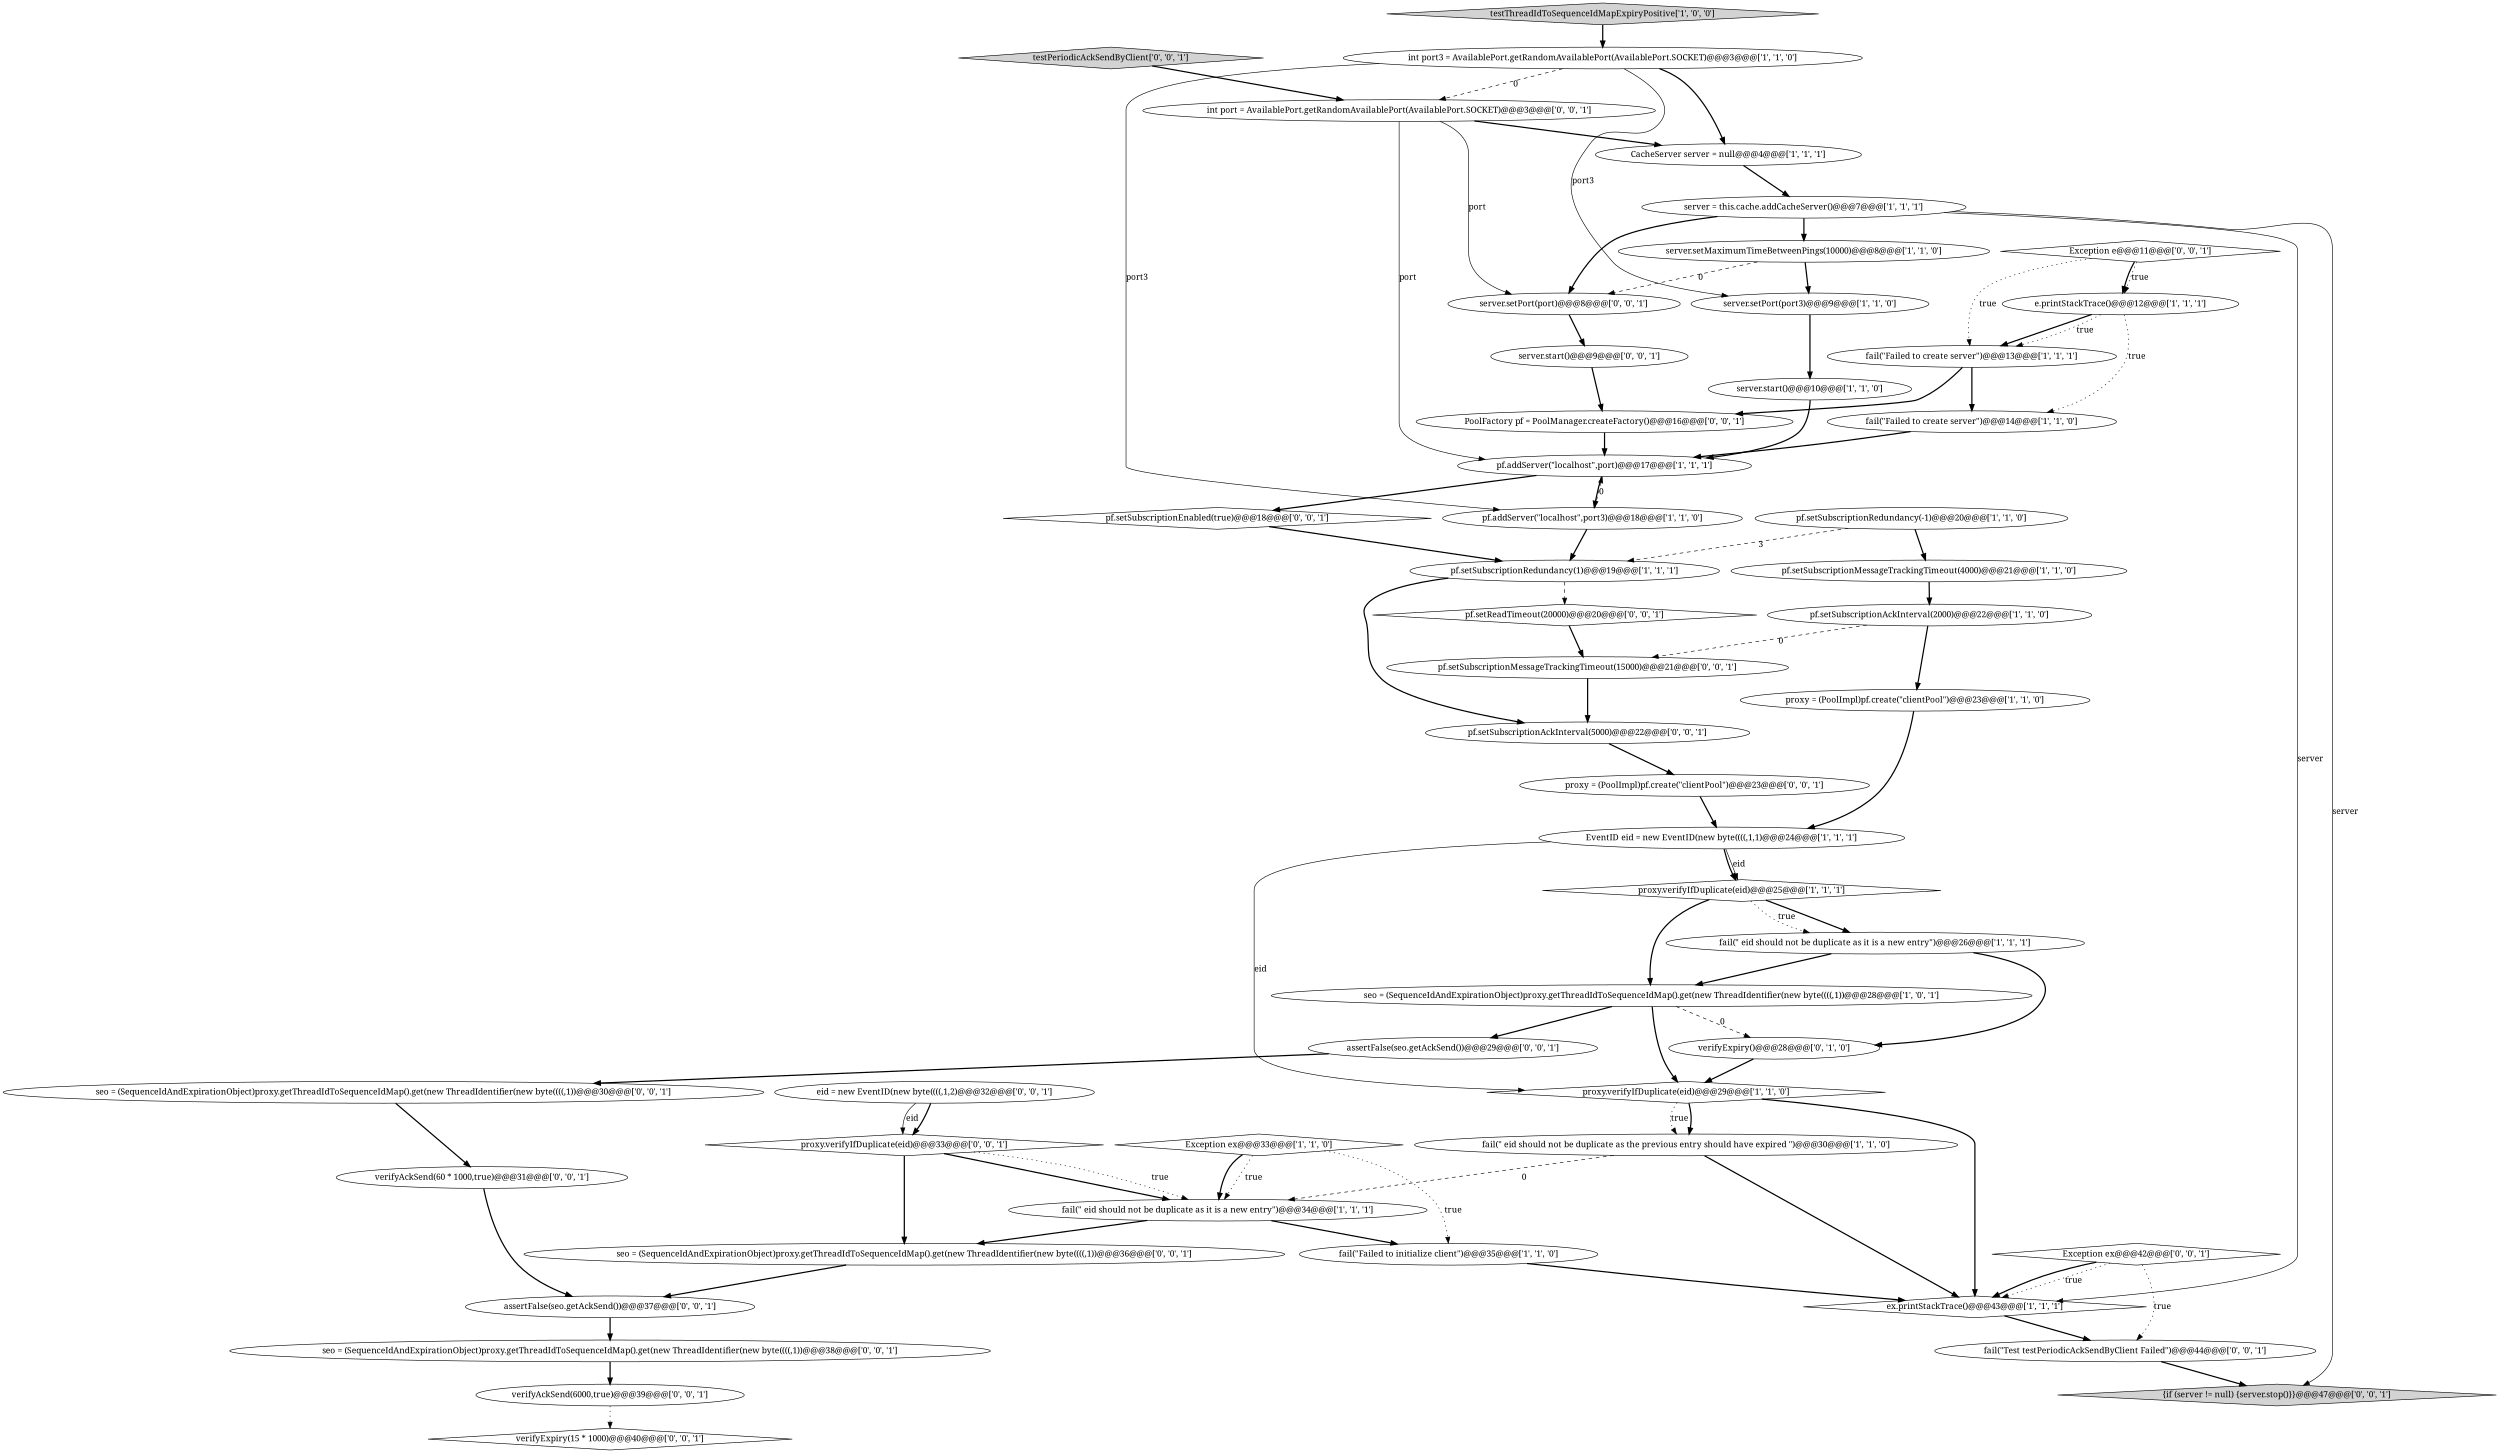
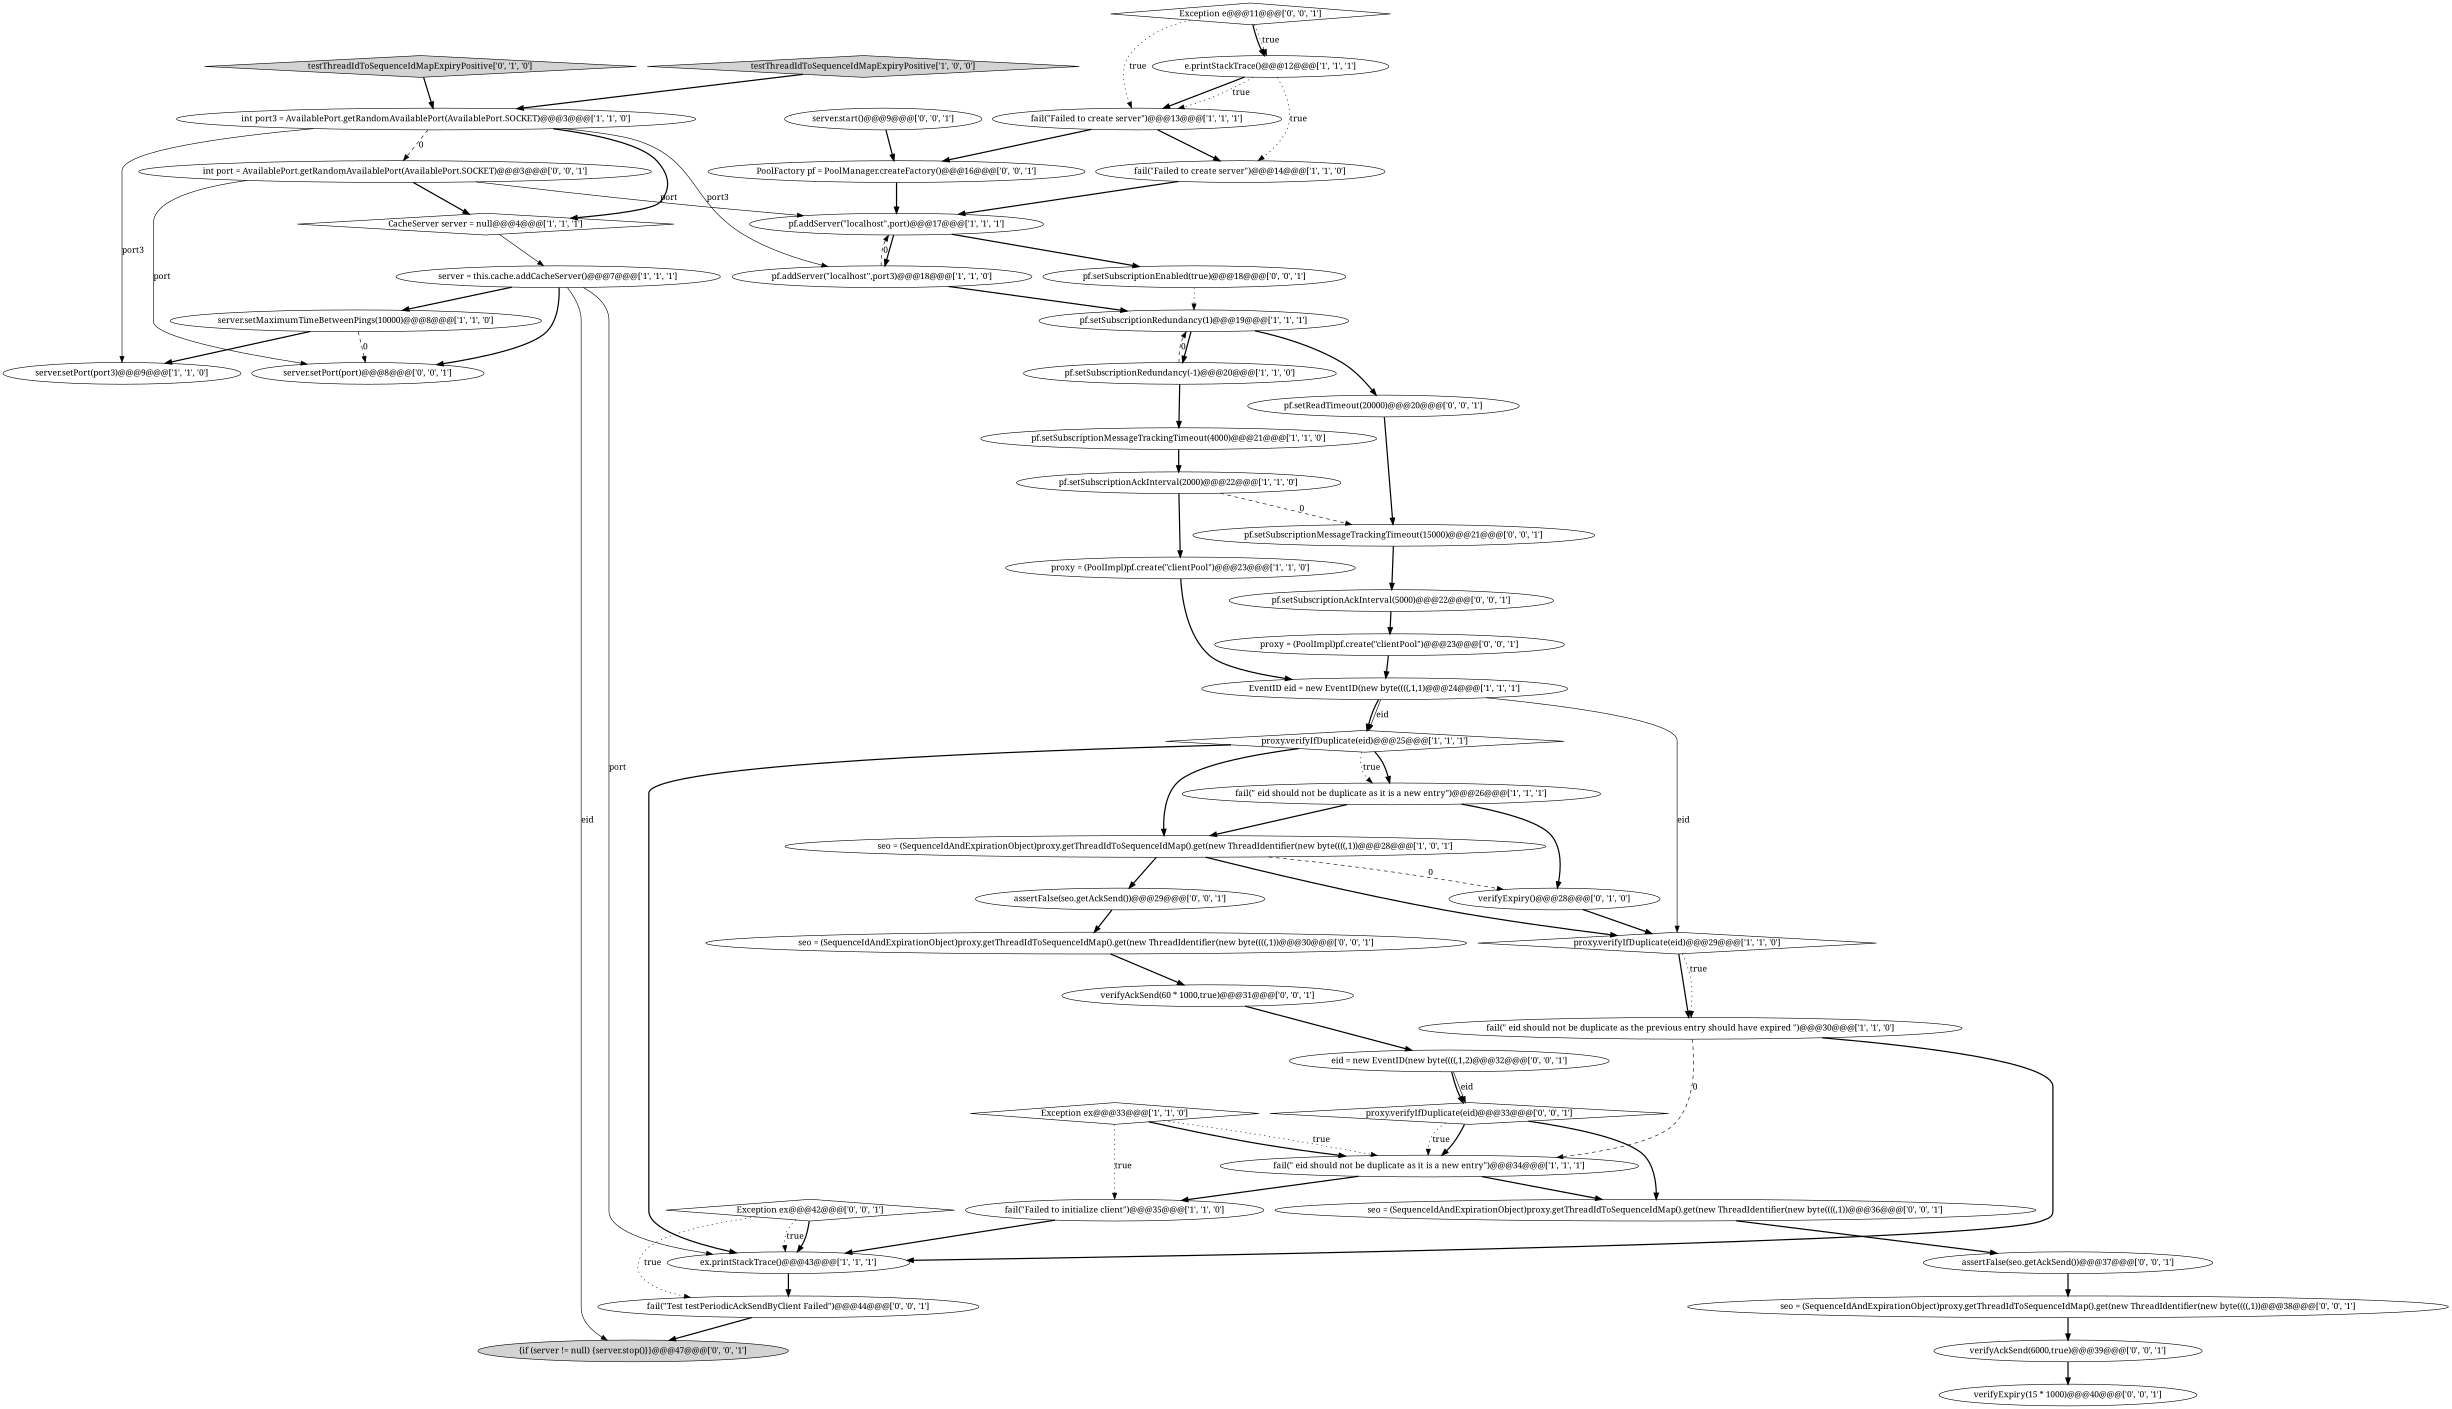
node "testPeriodicAckSendByClient['0', '0', '1']": removed
node "testThreadIdToSequenceIdMapExpiryPositive['0', '1', '0']": added
node "CacheServer server = null@@@4@@@['1', '1', '1']": shape ellipse -> diamond
edge "CacheServer server = null@@@4@@@['1', '1', '1']" -> "server = this.cache.addCacheServer()@@@7@@@['1', '1', '1']": style bold -> solid
edge "server.setPort(port)@@@8@@@['0', '0', '1']" -> "server.start()@@@9@@@['0', '0', '1']": removed
node "server.start()@@@10@@@['1', '1', '0']": removed
node "pf.setSubscriptionEnabled(true)@@@18@@@['0', '0', '1']": shape diamond -> ellipse
edge "pf.setSubscriptionEnabled(true)@@@18@@@['0', '0', '1']" -> "pf.setSubscriptionRedundancy(1)@@@19@@@['1', '1', '1']": style bold -> dotted
edge "pf.setSubscriptionRedundancy(-1)@@@20@@@['1', '1', '0']" -> "pf.setSubscriptionRedundancy(1)@@@19@@@['1', '1', '1']": label "3" -> "0"
edge "pf.setSubscriptionRedundancy(1)@@@19@@@['1', '1', '1']" -> "pf.setReadTimeout(20000)@@@20@@@['0', '0', '1']": style dashed -> bold
node "pf.setReadTimeout(20000)@@@20@@@['0', '0', '1']": shape diamond -> ellipse
edge "pf.setSubscriptionRedundancy(1)@@@19@@@['1', '1', '1']" -> "pf.setSubscriptionAckInterval(5000)@@@22@@@['0', '0', '1']": now "pf.setSubscriptionRedundancy(1)@@@19@@@['1', '1', '1']" -> "pf.setSubscriptionRedundancy(-1)@@@20@@@['1', '1', '0']"
edge "server = this.cache.addCacheServer()@@@7@@@['1', '1', '1']" -> "ex.printStackTrace()@@@43@@@['1', '1', '1']": label "server" -> "port"
edge "server = this.cache.addCacheServer()@@@7@@@['1', '1', '1']" -> "{if (server != null) {server.stop()}}@@@47@@@['0', '0', '1']": label "server" -> "eid"
edge "proxy.verifyIfDuplicate(eid)@@@29@@@['1', '1', '0']" -> "ex.printStackTrace()@@@43@@@['1', '1', '1']": now "proxy.verifyIfDuplicate(eid)@@@25@@@['1', '1', '1']" -> "ex.printStackTrace()@@@43@@@['1', '1', '1']"
edge "verifyAckSend(60 * 1000,true)@@@31@@@['0', '0', '1']" -> "assertFalse(seo.getAckSend())@@@37@@@['0', '0', '1']": now "verifyAckSend(60 * 1000,true)@@@31@@@['0', '0', '1']" -> "eid = new EventID(new byte((((,1,2)@@@32@@@['0', '0', '1']"
node "ex.printStackTrace()@@@43@@@['1', '1', '1']": shape diamond -> ellipse
node "{if (server != null) {server.stop()}}@@@47@@@['0', '0', '1']": shape diamond -> ellipse
edge "verifyAckSend(6000,true)@@@39@@@['0', '0', '1']" -> "verifyExpiry(15 * 1000)@@@40@@@['0', '0', '1']": style dotted -> bold
node "verifyExpiry(15 * 1000)@@@40@@@['0', '0', '1']": shape diamond -> ellipse
